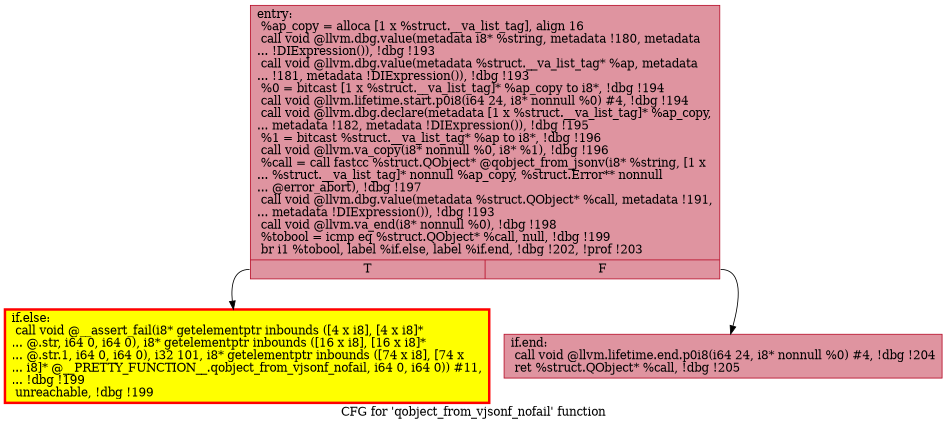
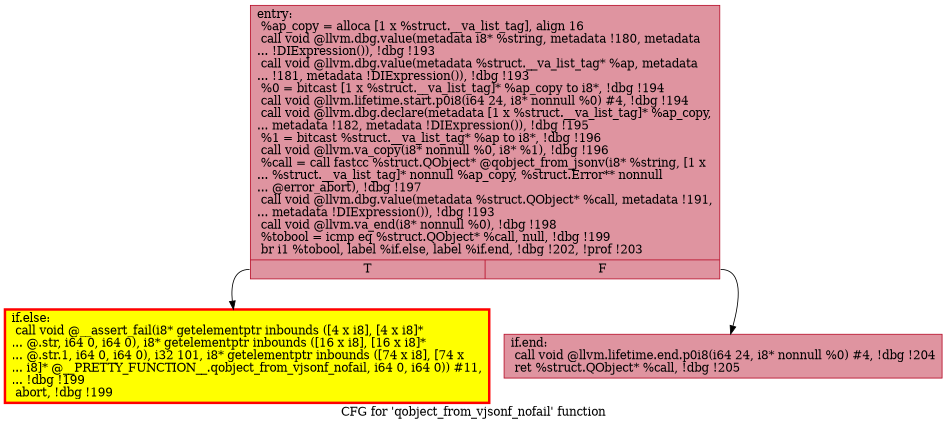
node "if.else:": text "unreachable, !dbg !199" -> "abort, !dbg !199"
